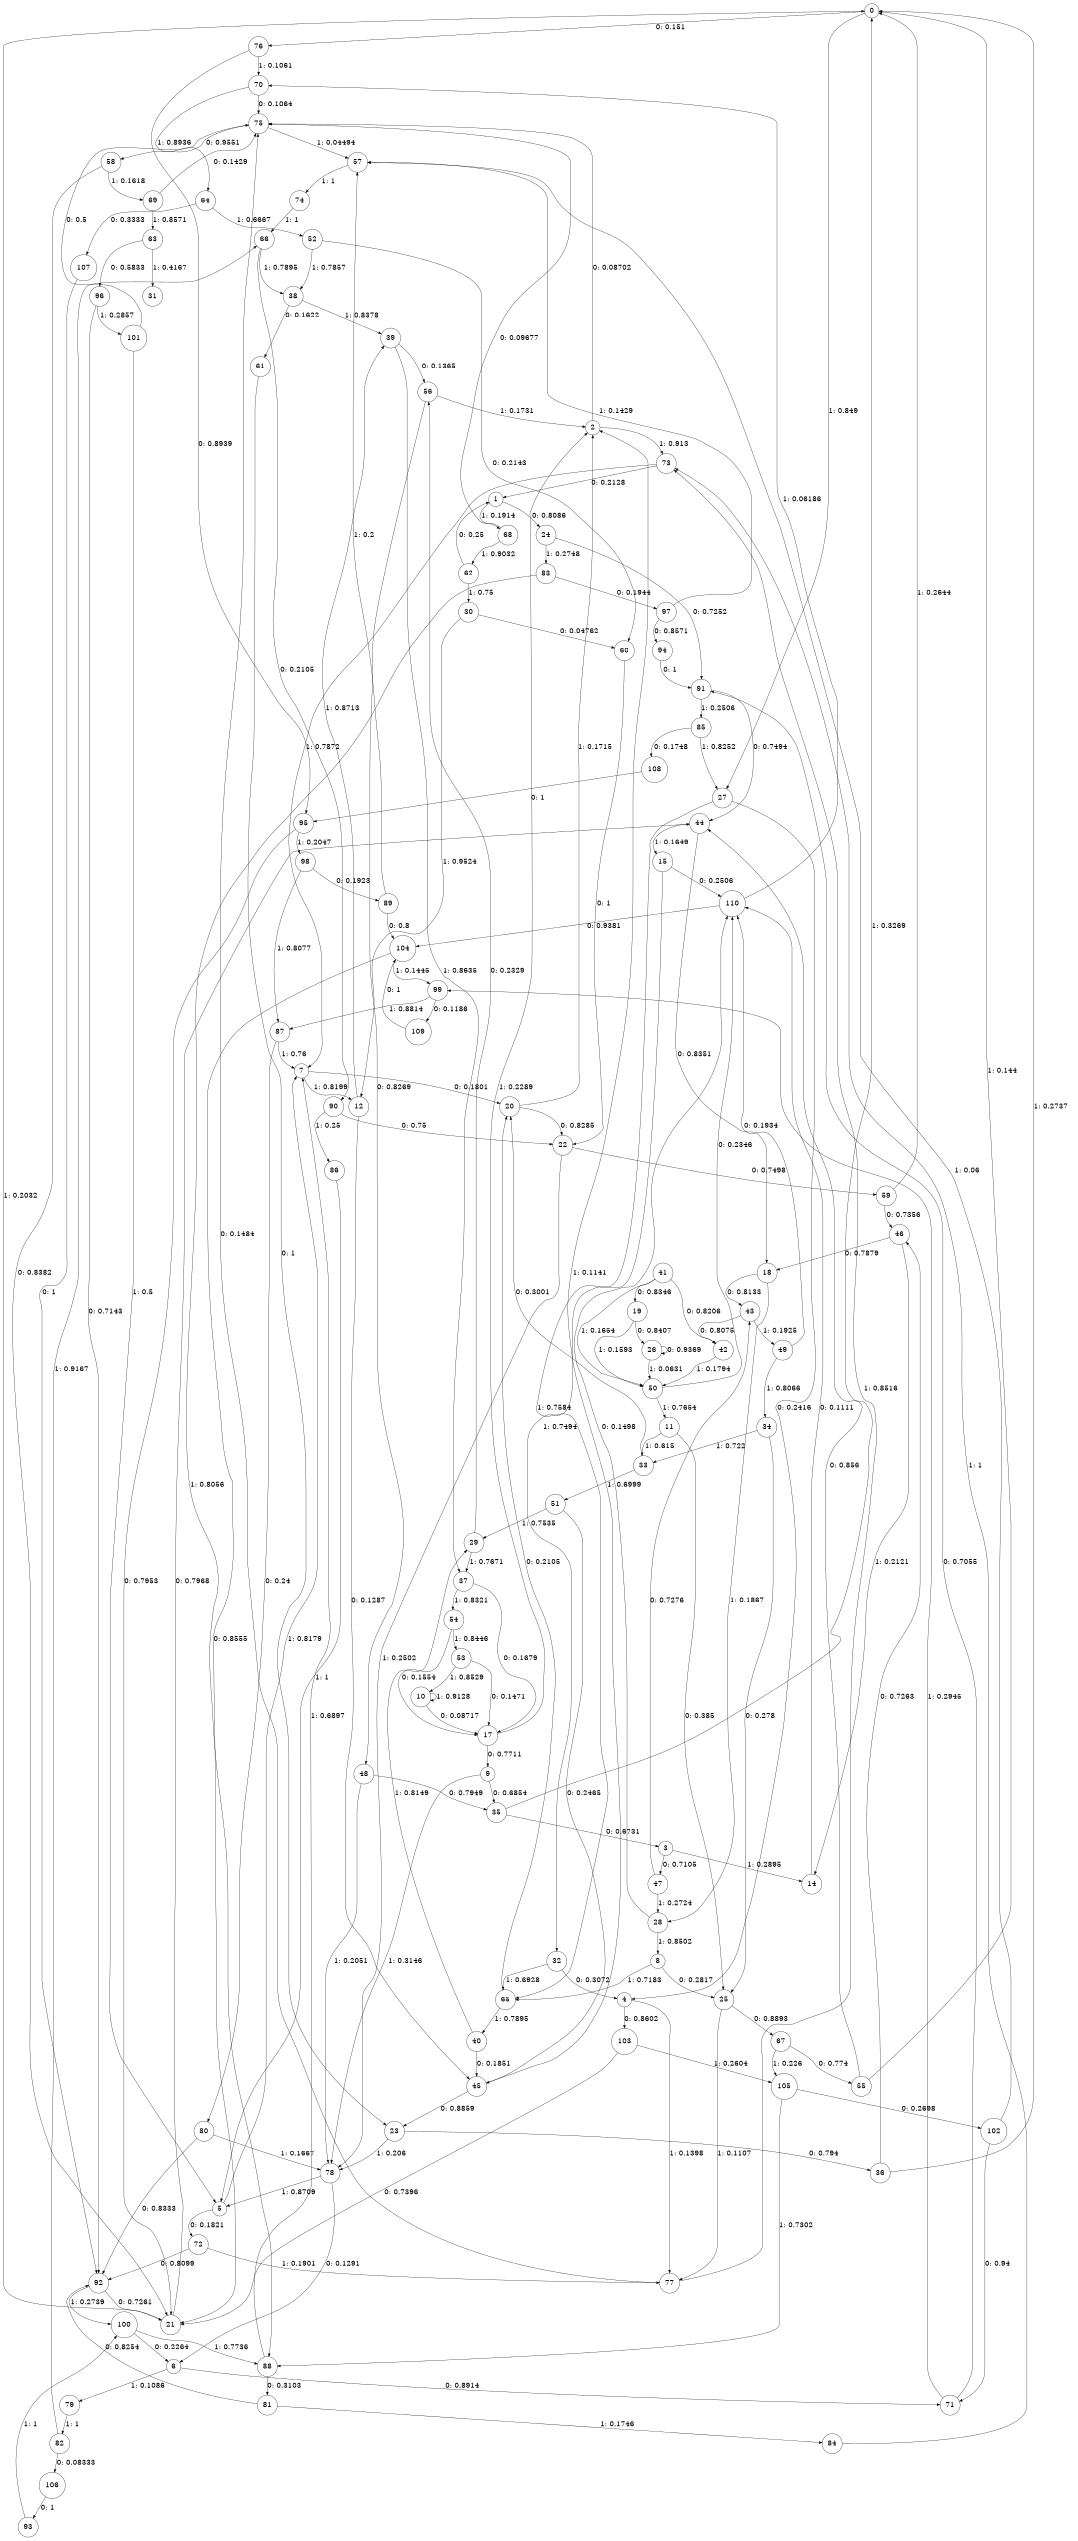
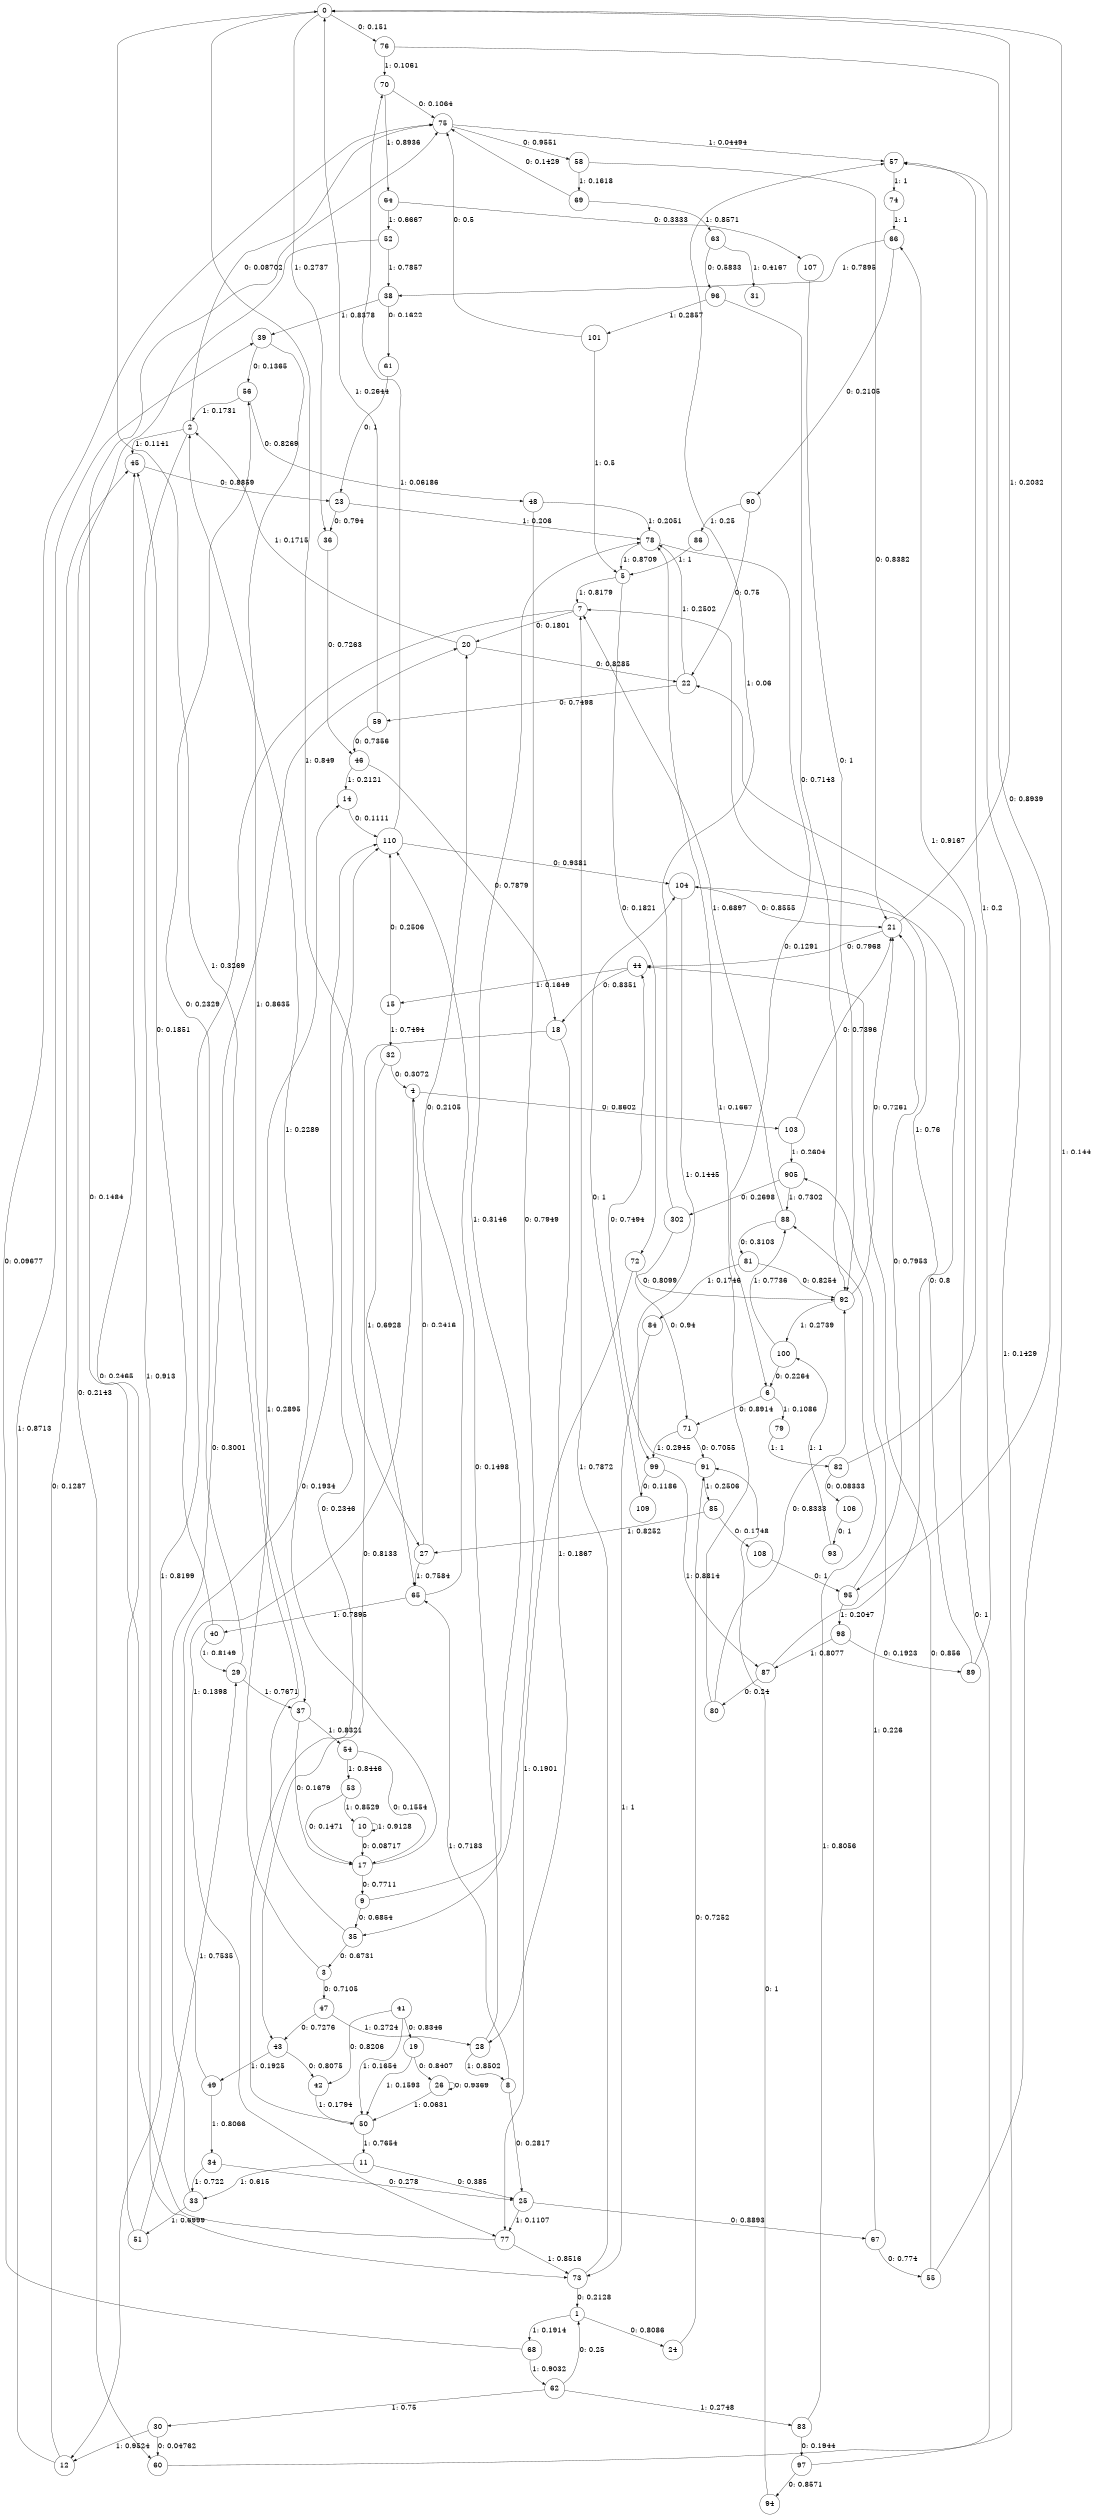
edge "24" -> "83": now "62" -> "83"
edge "36" -> "0": reversed
edge "45" -> "2": reversed
node "105": label "105" -> "905"
node "102": label "102" -> "302"
